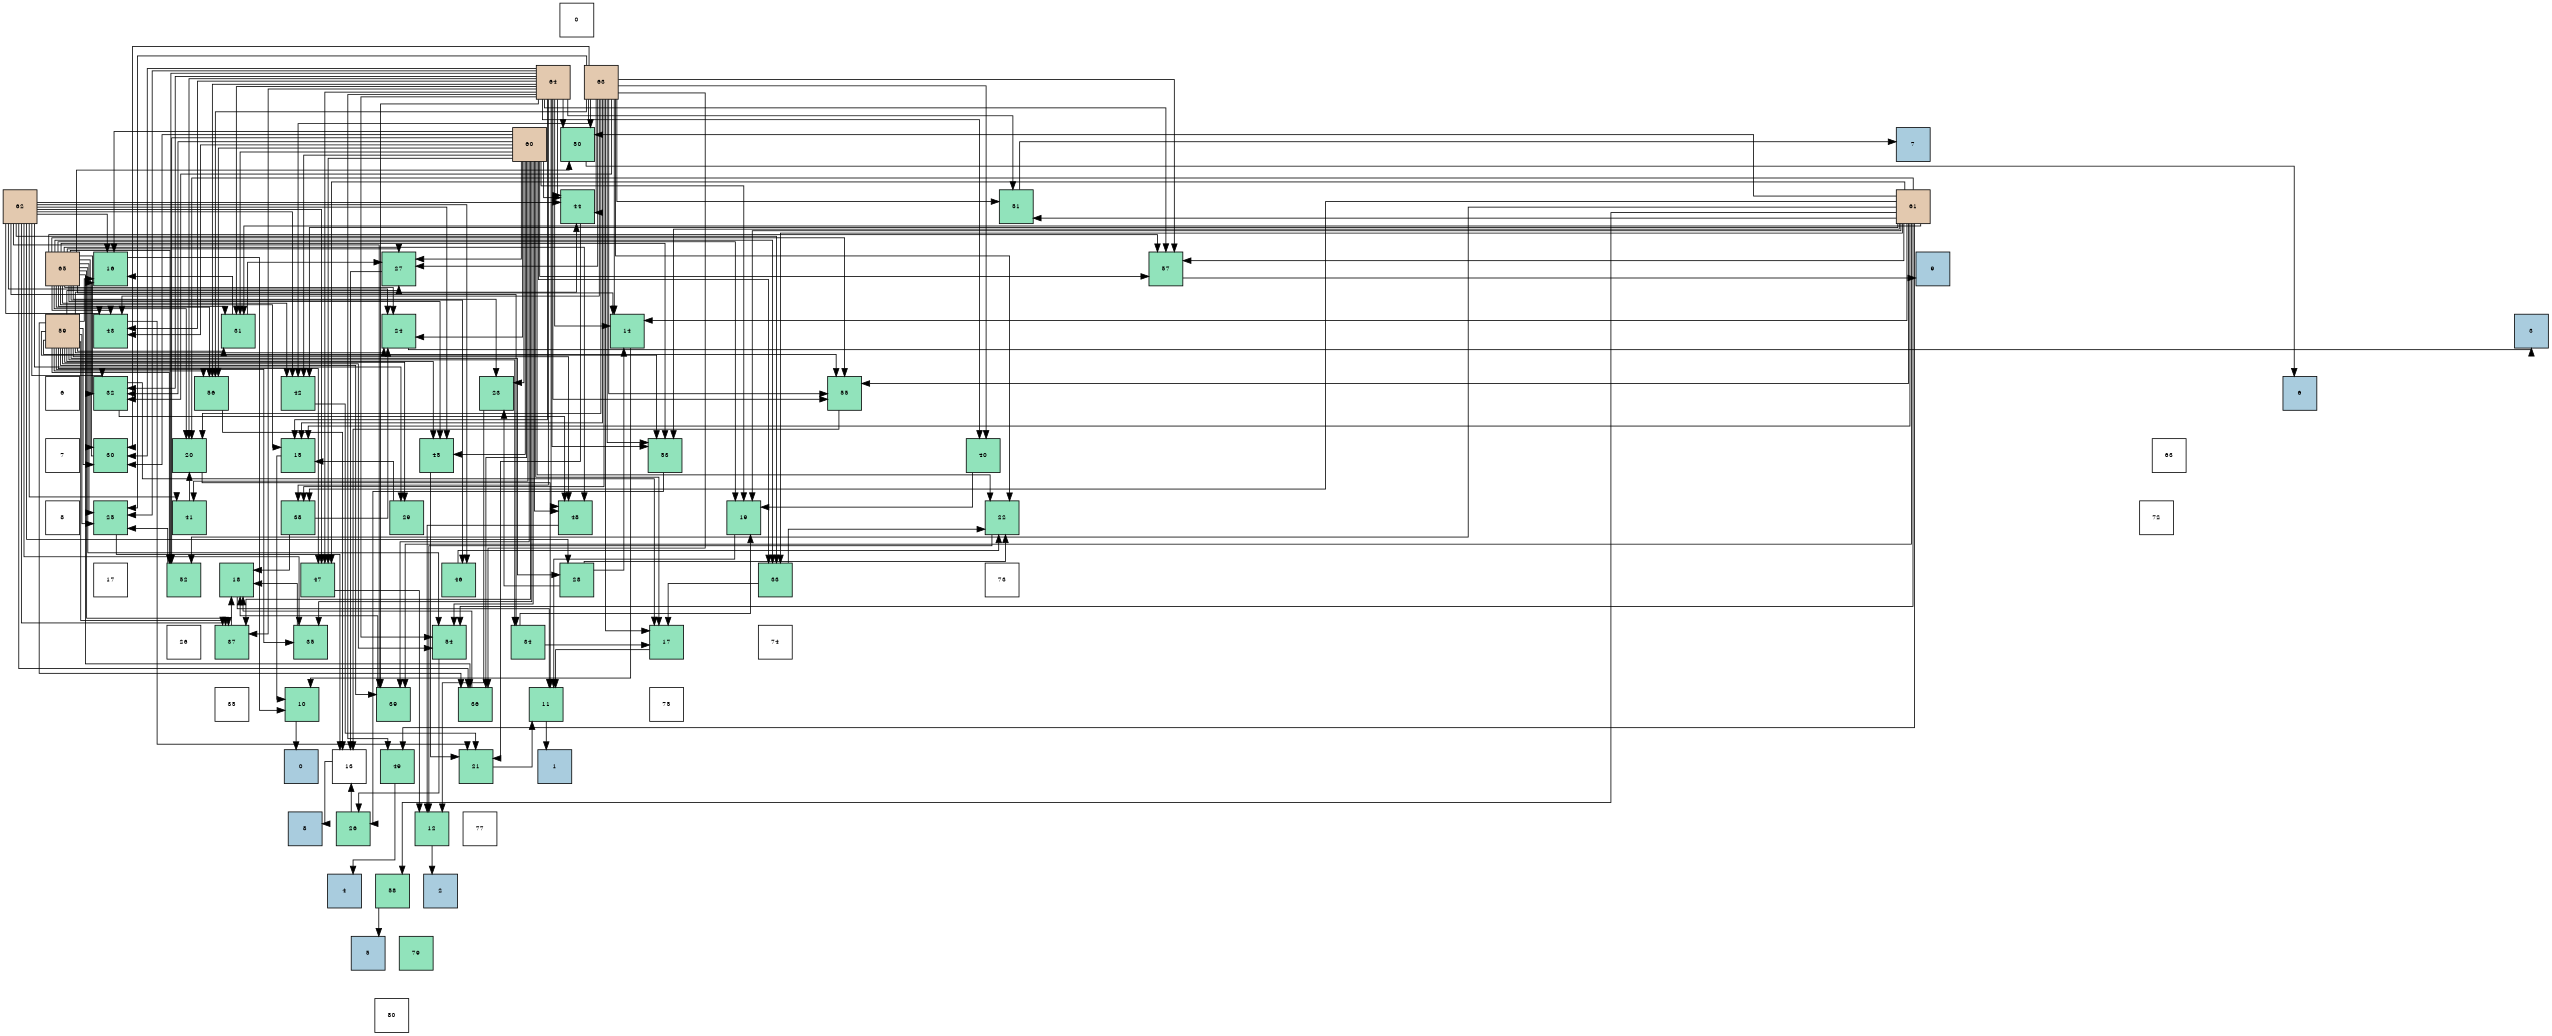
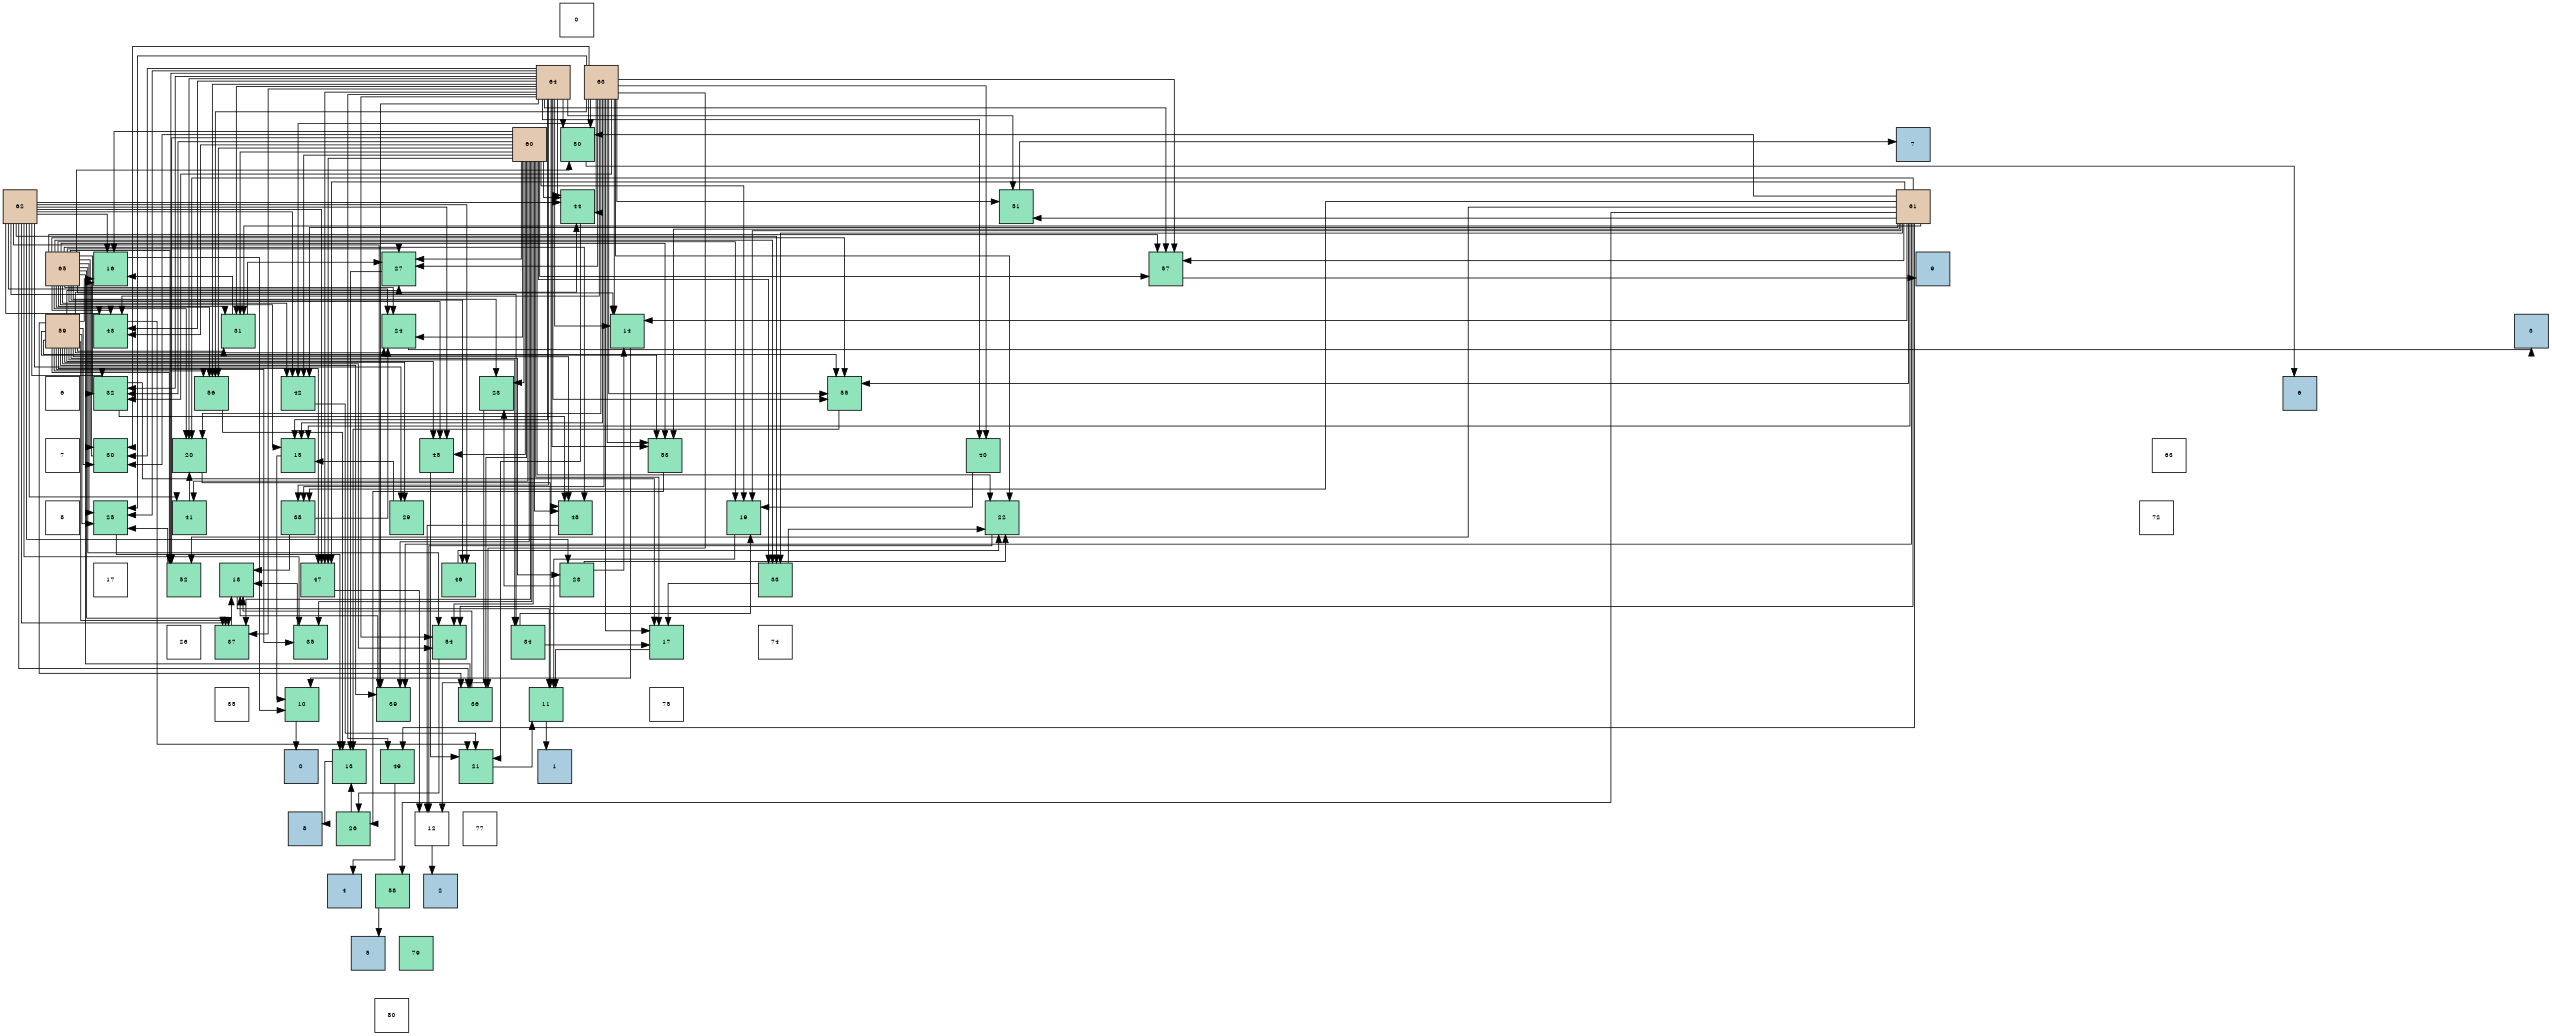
node "73": removed
node "13": fillcolor #ffffff -> #91e3bb
node "12": fillcolor #91e3bb -> #ffffff
